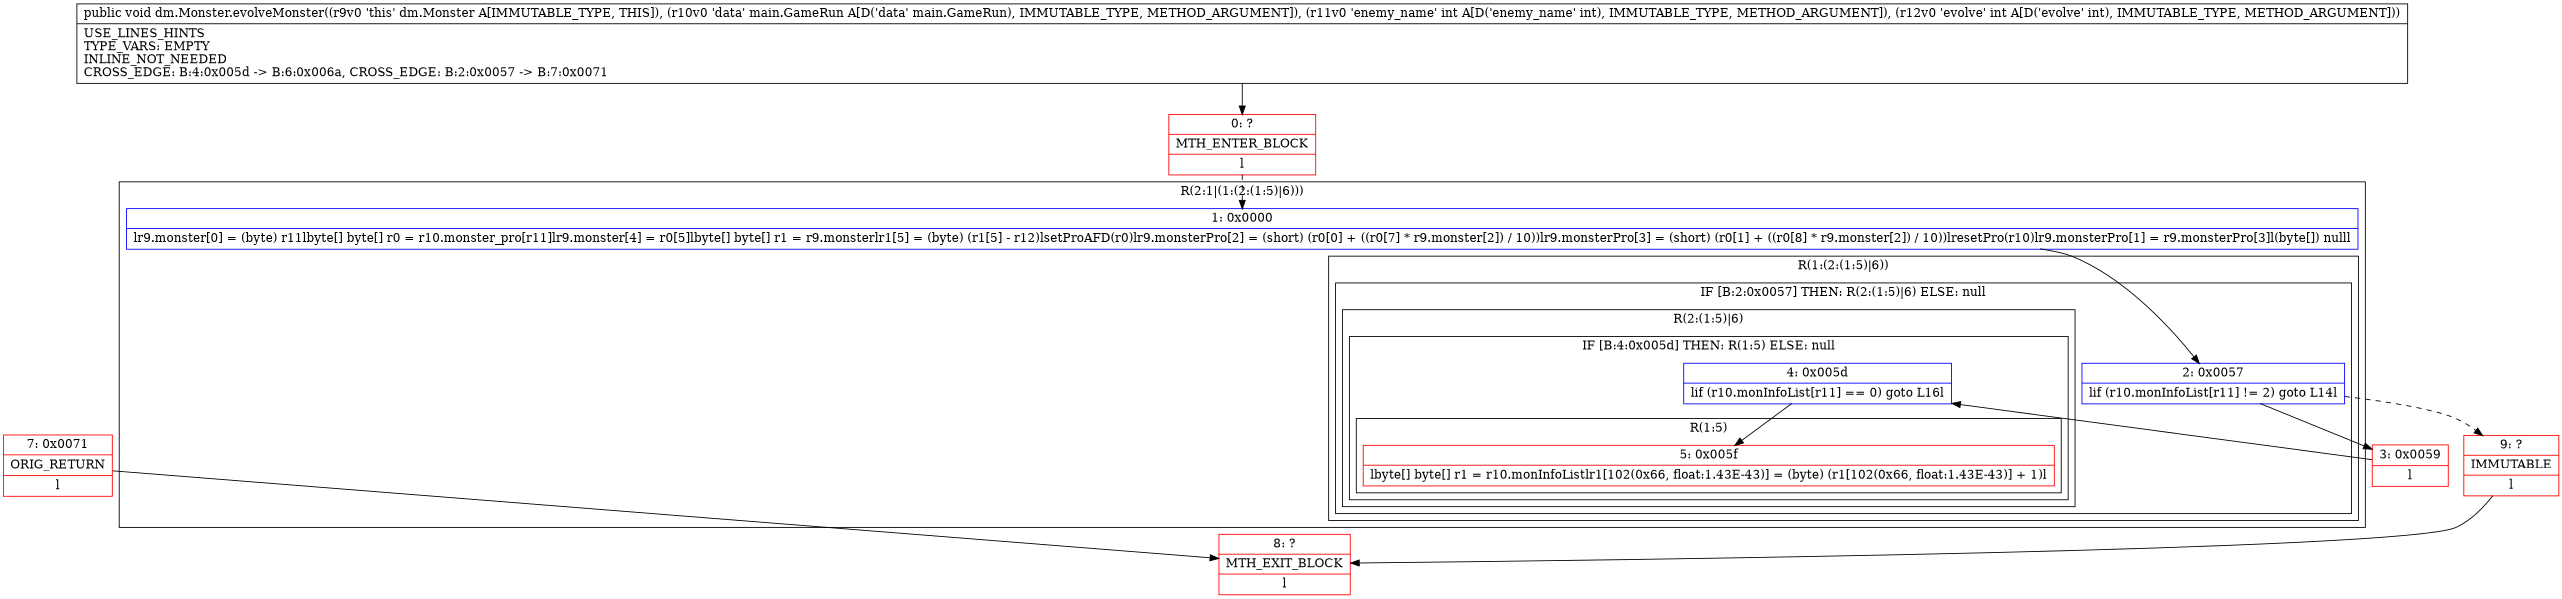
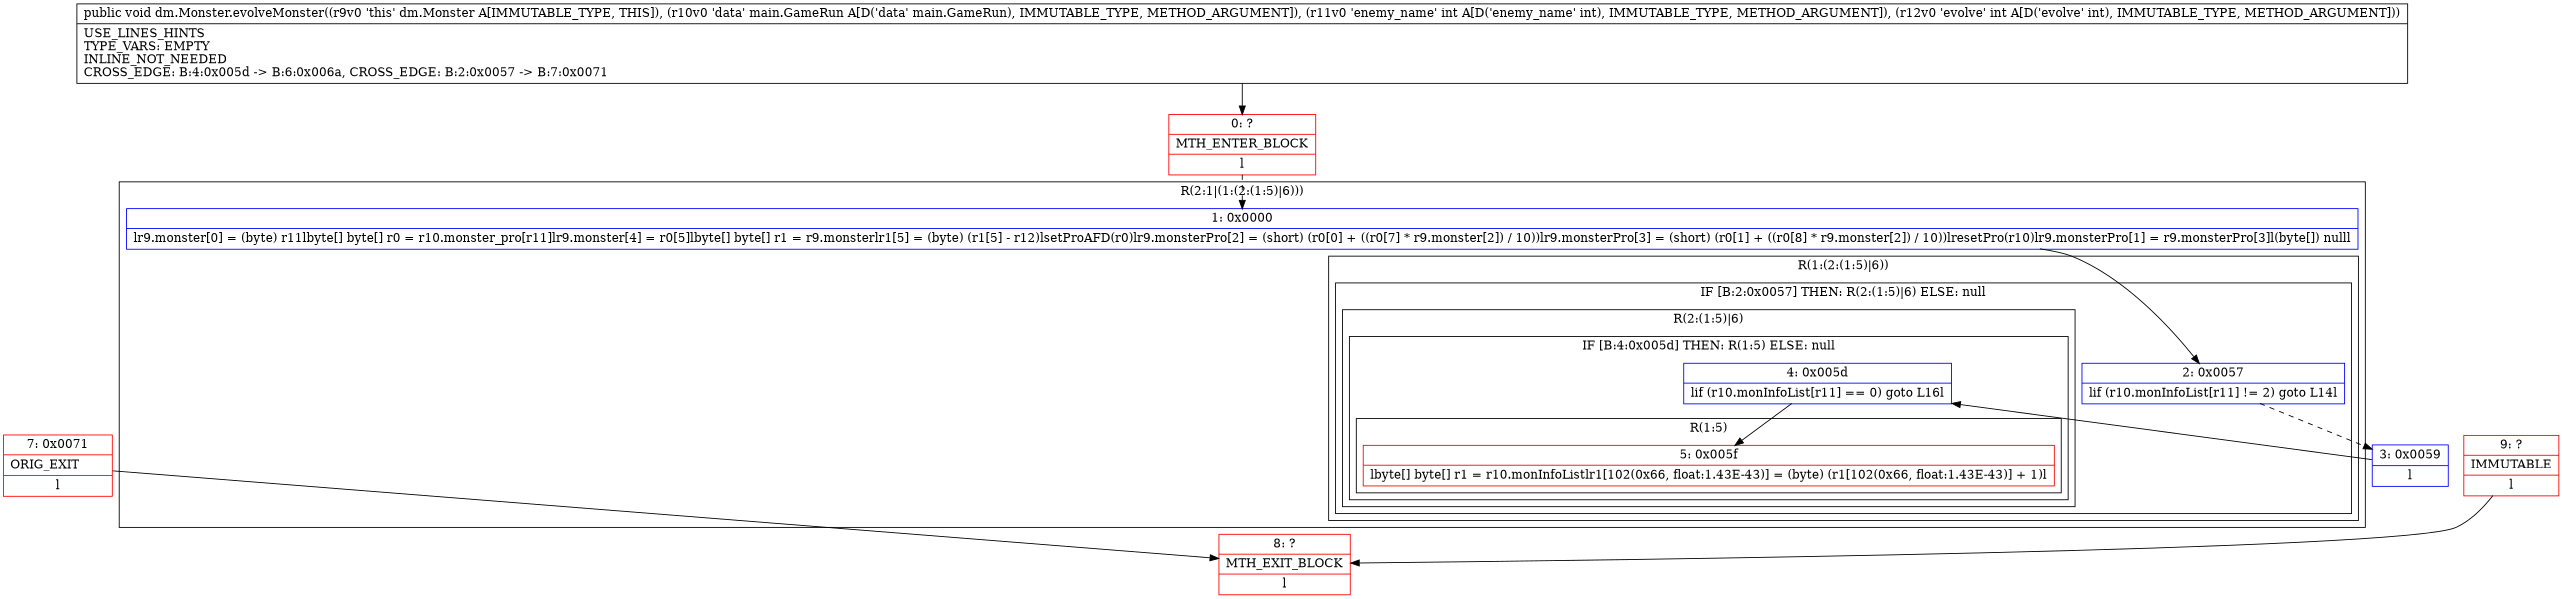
edge "2: 0x0057" -> "9: ?": removed
edge "2: 0x0057" -> "3: 0x0059": style solid -> dashed
node "7: 0x0071": text "ORIG_RETURN" -> "ORIG_EXIT"
node "3: 0x0059": color red -> blue
